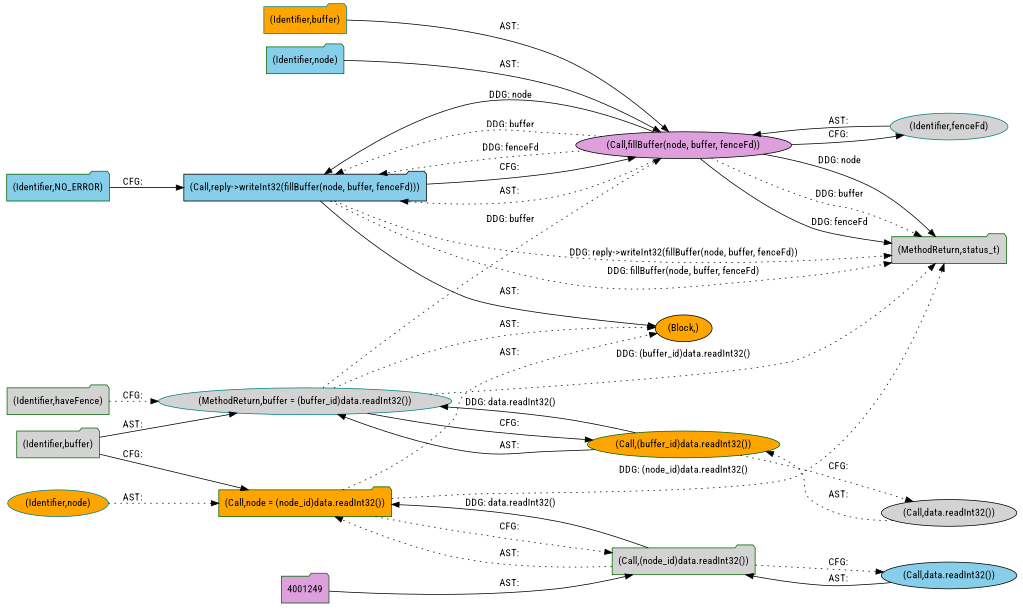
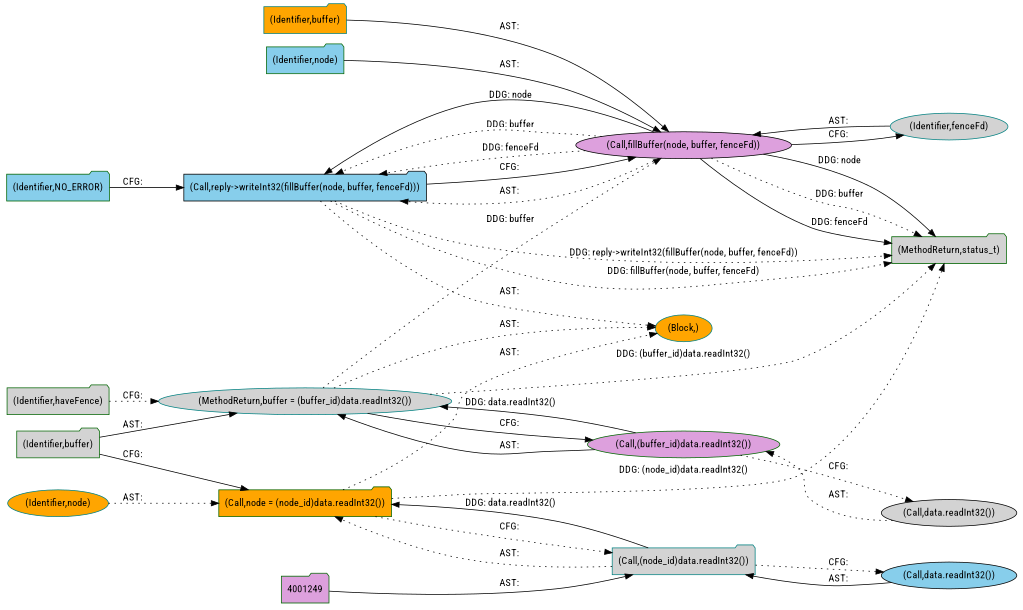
edge "(Call,reply->writeInt32(fillBuffer(node, buffer, fenceFd)))" -> "(Block,)": style solid -> dotted
node "(Block,)": color black -> teal
node "(Call,(buffer_id)data.readInt32())": fillcolor orange -> plum
node "(Call,(node_id)data.readInt32())": color darkgreen -> teal
